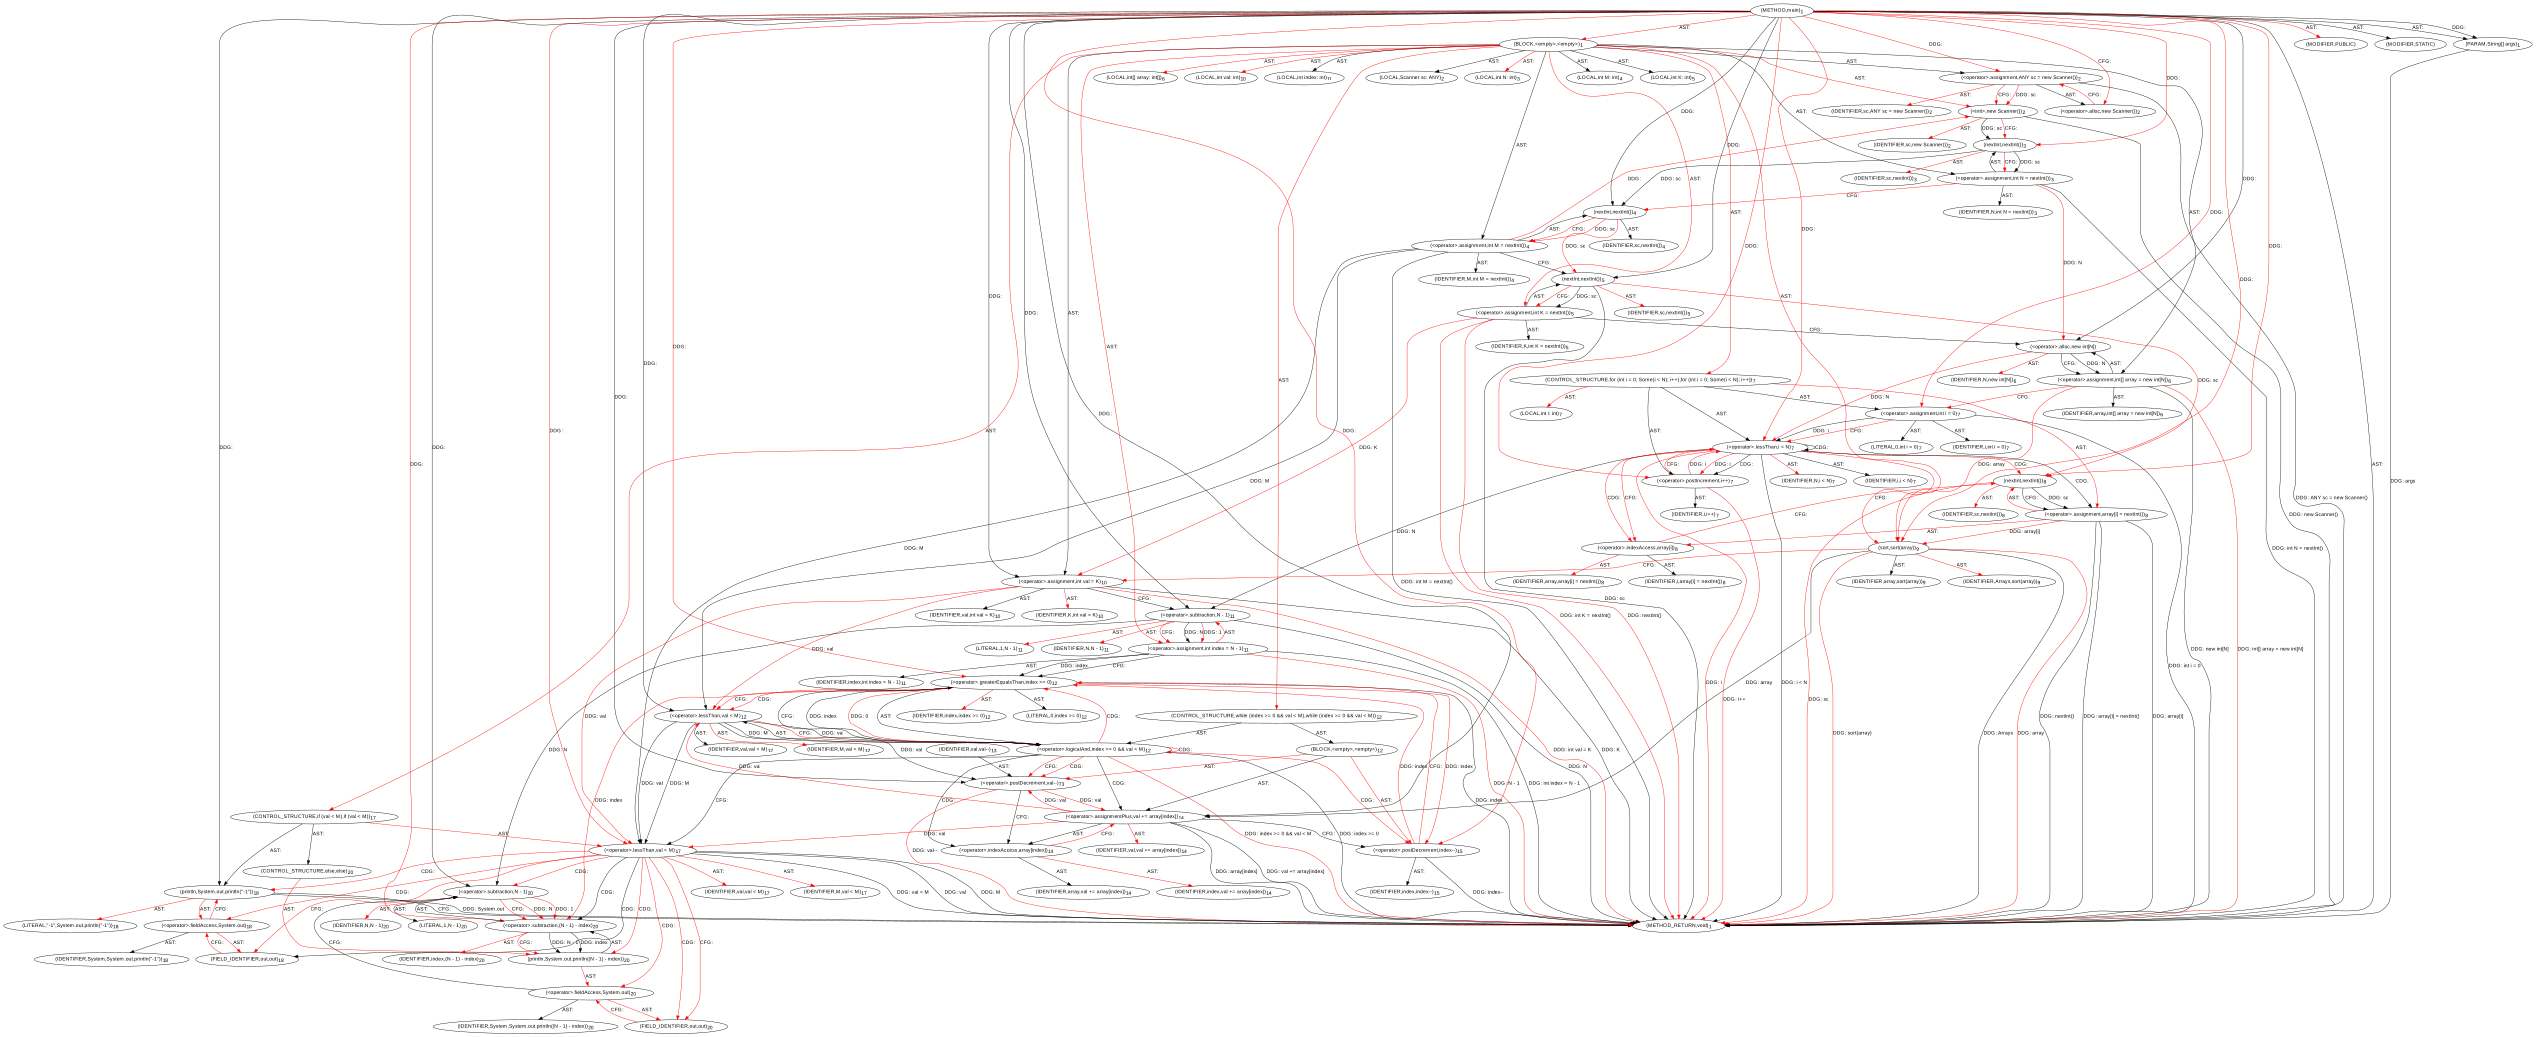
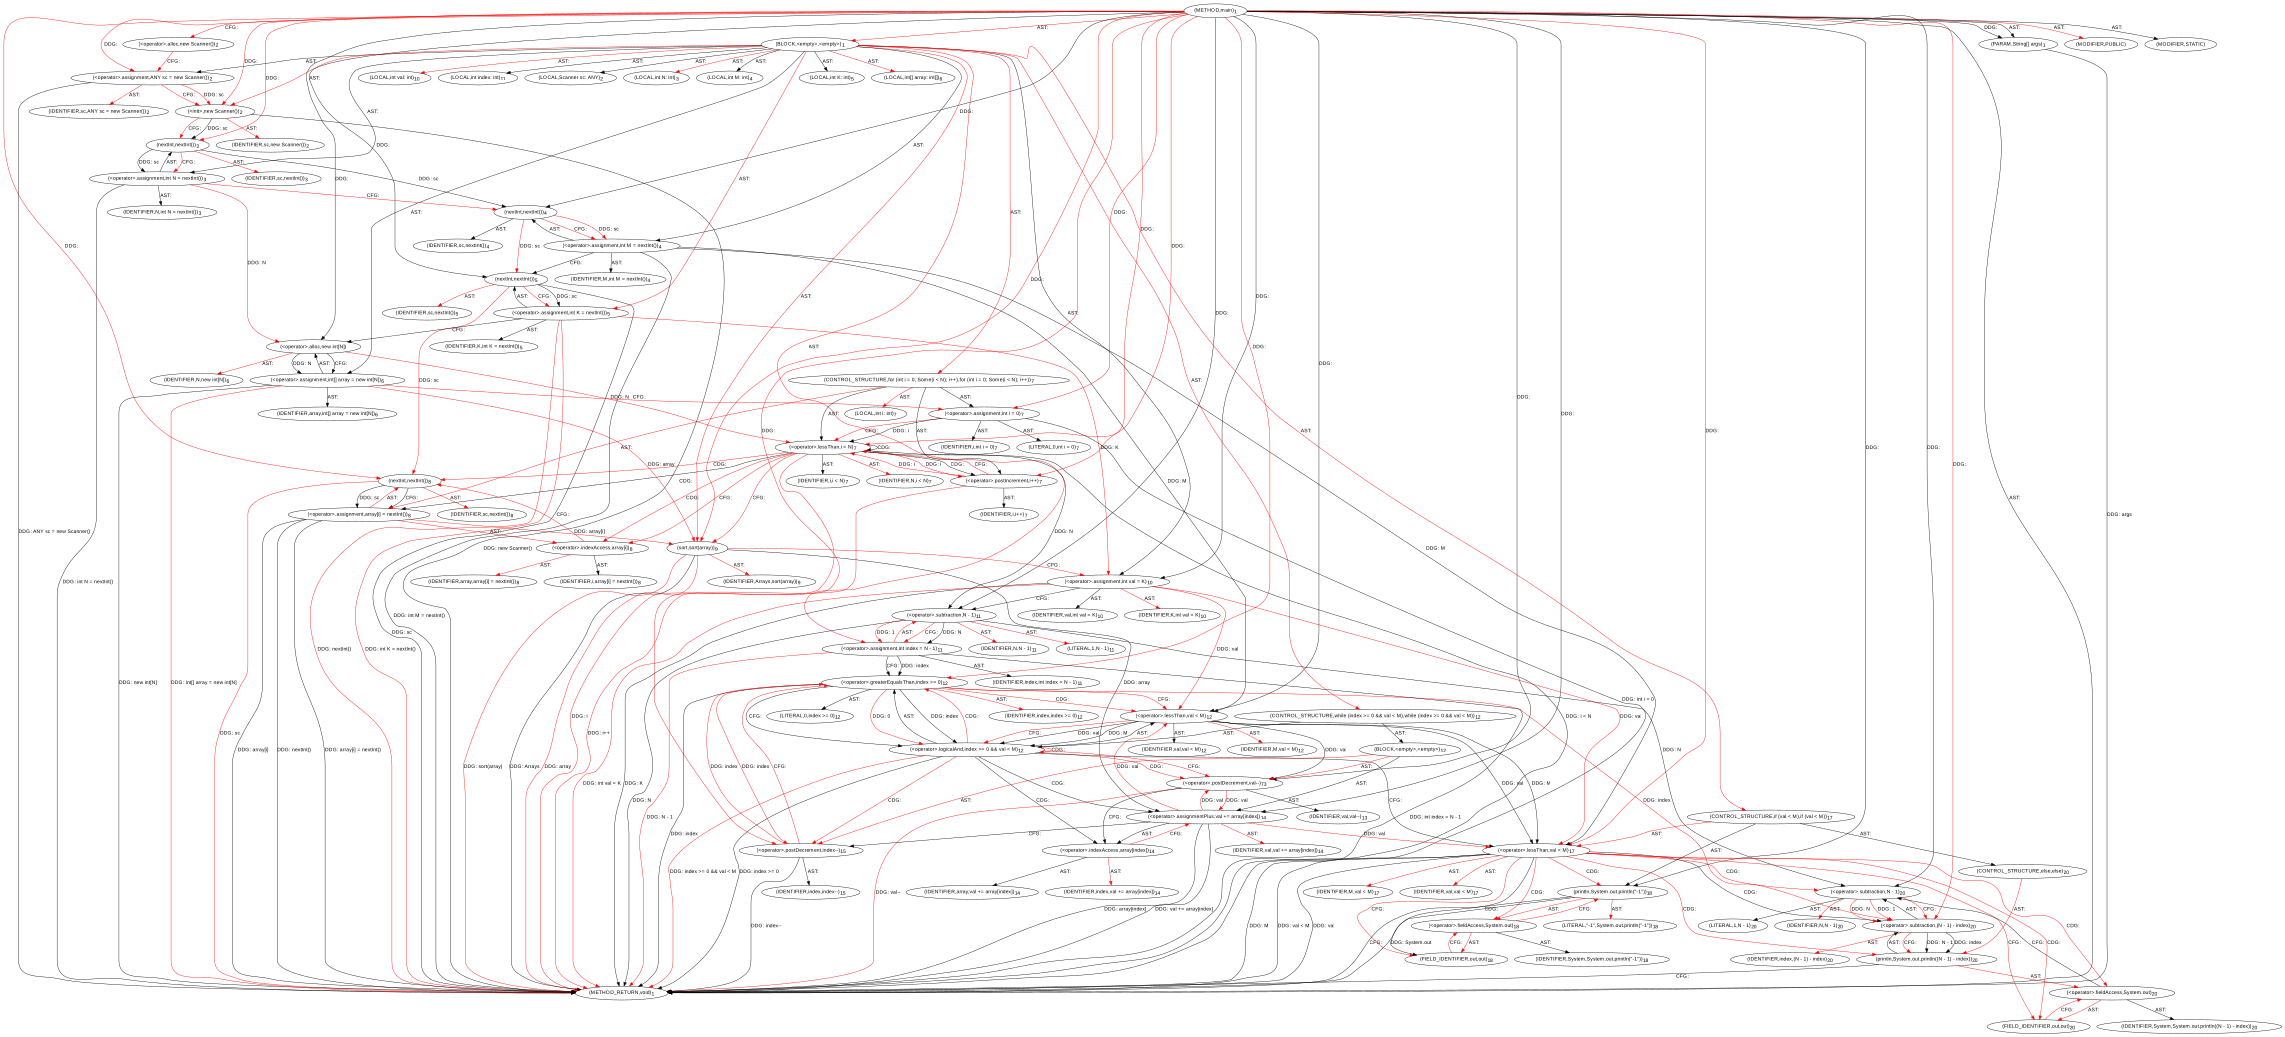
edge "(<operator>.assignment,ANY sc = new Scanner())" -> "(<operator>.alloc,new Scanner())": removed, label "AST:"
edge "(<operator>.assignment,int M = nextInt())" -> "(<init>,new Scanner())": now "(METHOD,main)" -> "(<init>,new Scanner())"
node "(IDENTIFIER,array,sort(array))": removed
edge "(IDENTIFIER,val,val--)" -> "(<operator>.postDecrement,val--)": reversed
edge "(println,System.out.println((N - 1) - index))" -> "(METHOD_RETURN,void)": added, label "CFG:"
